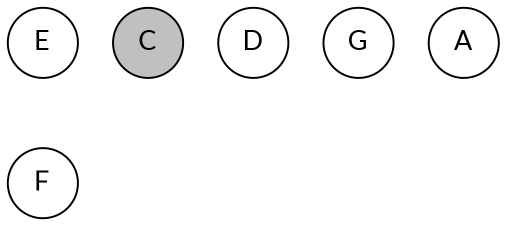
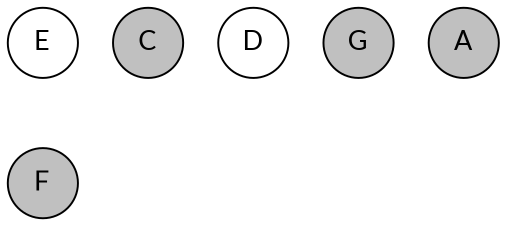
node "G": fillcolor white -> gray
node "A": fillcolor white -> gray
node "F": fillcolor white -> gray
